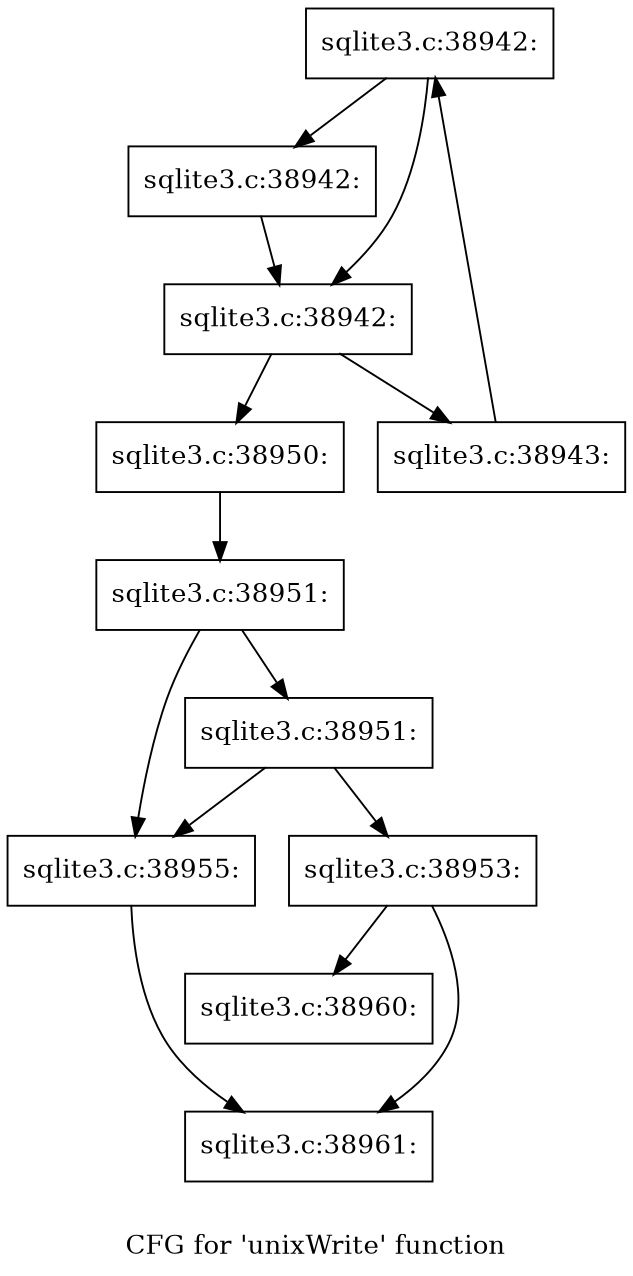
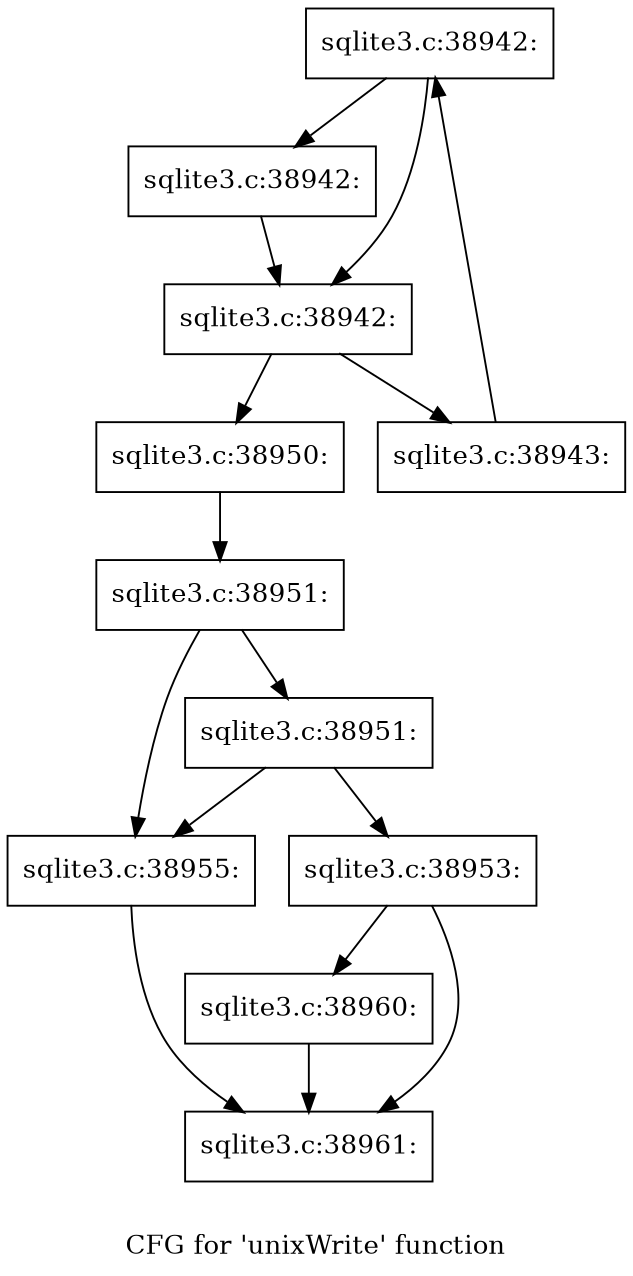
edge "sqlite3.c:38960:" -> "sqlite3.c:38961:": added
